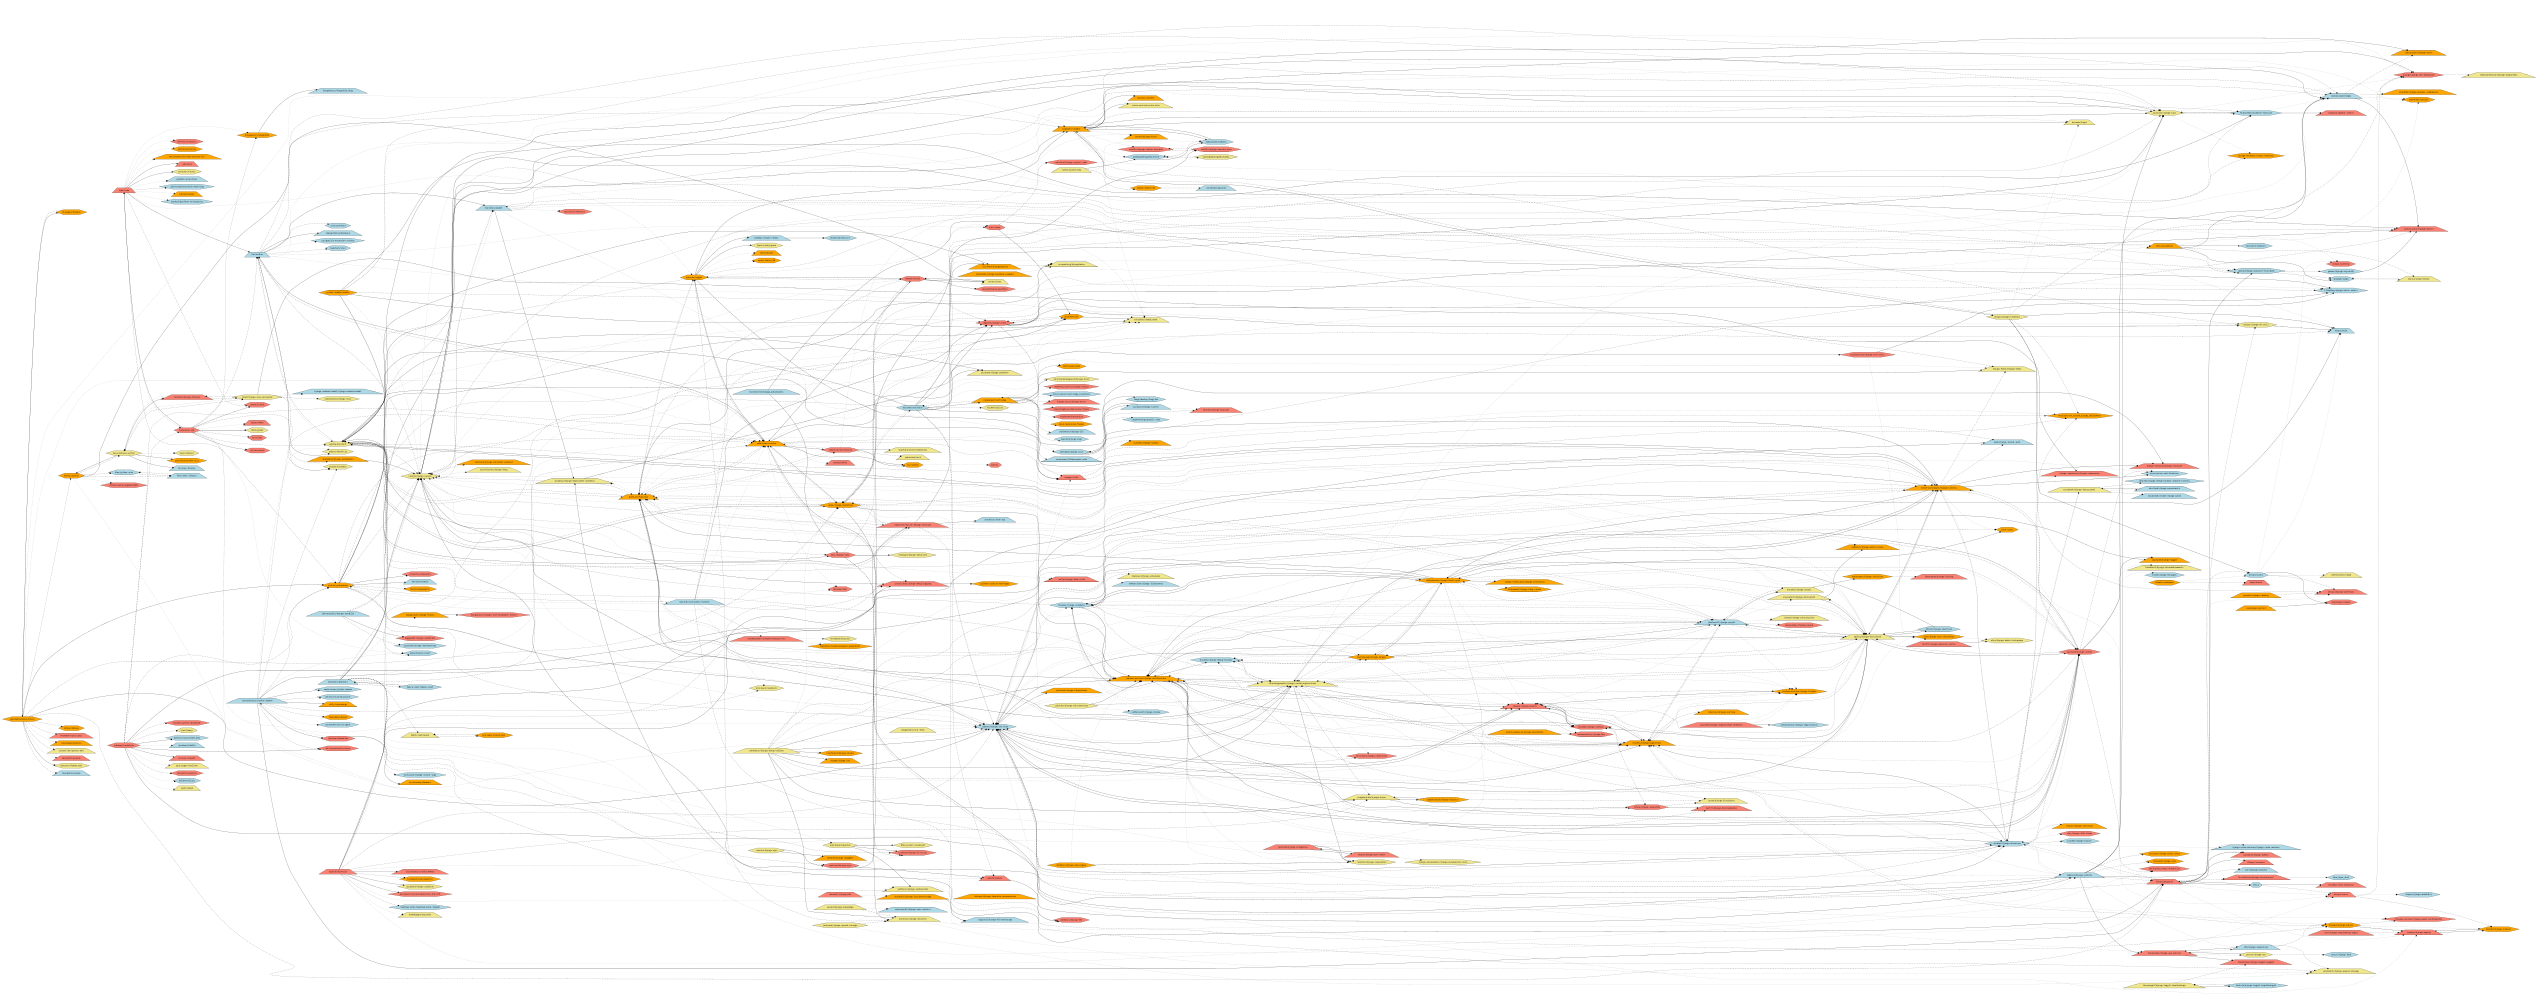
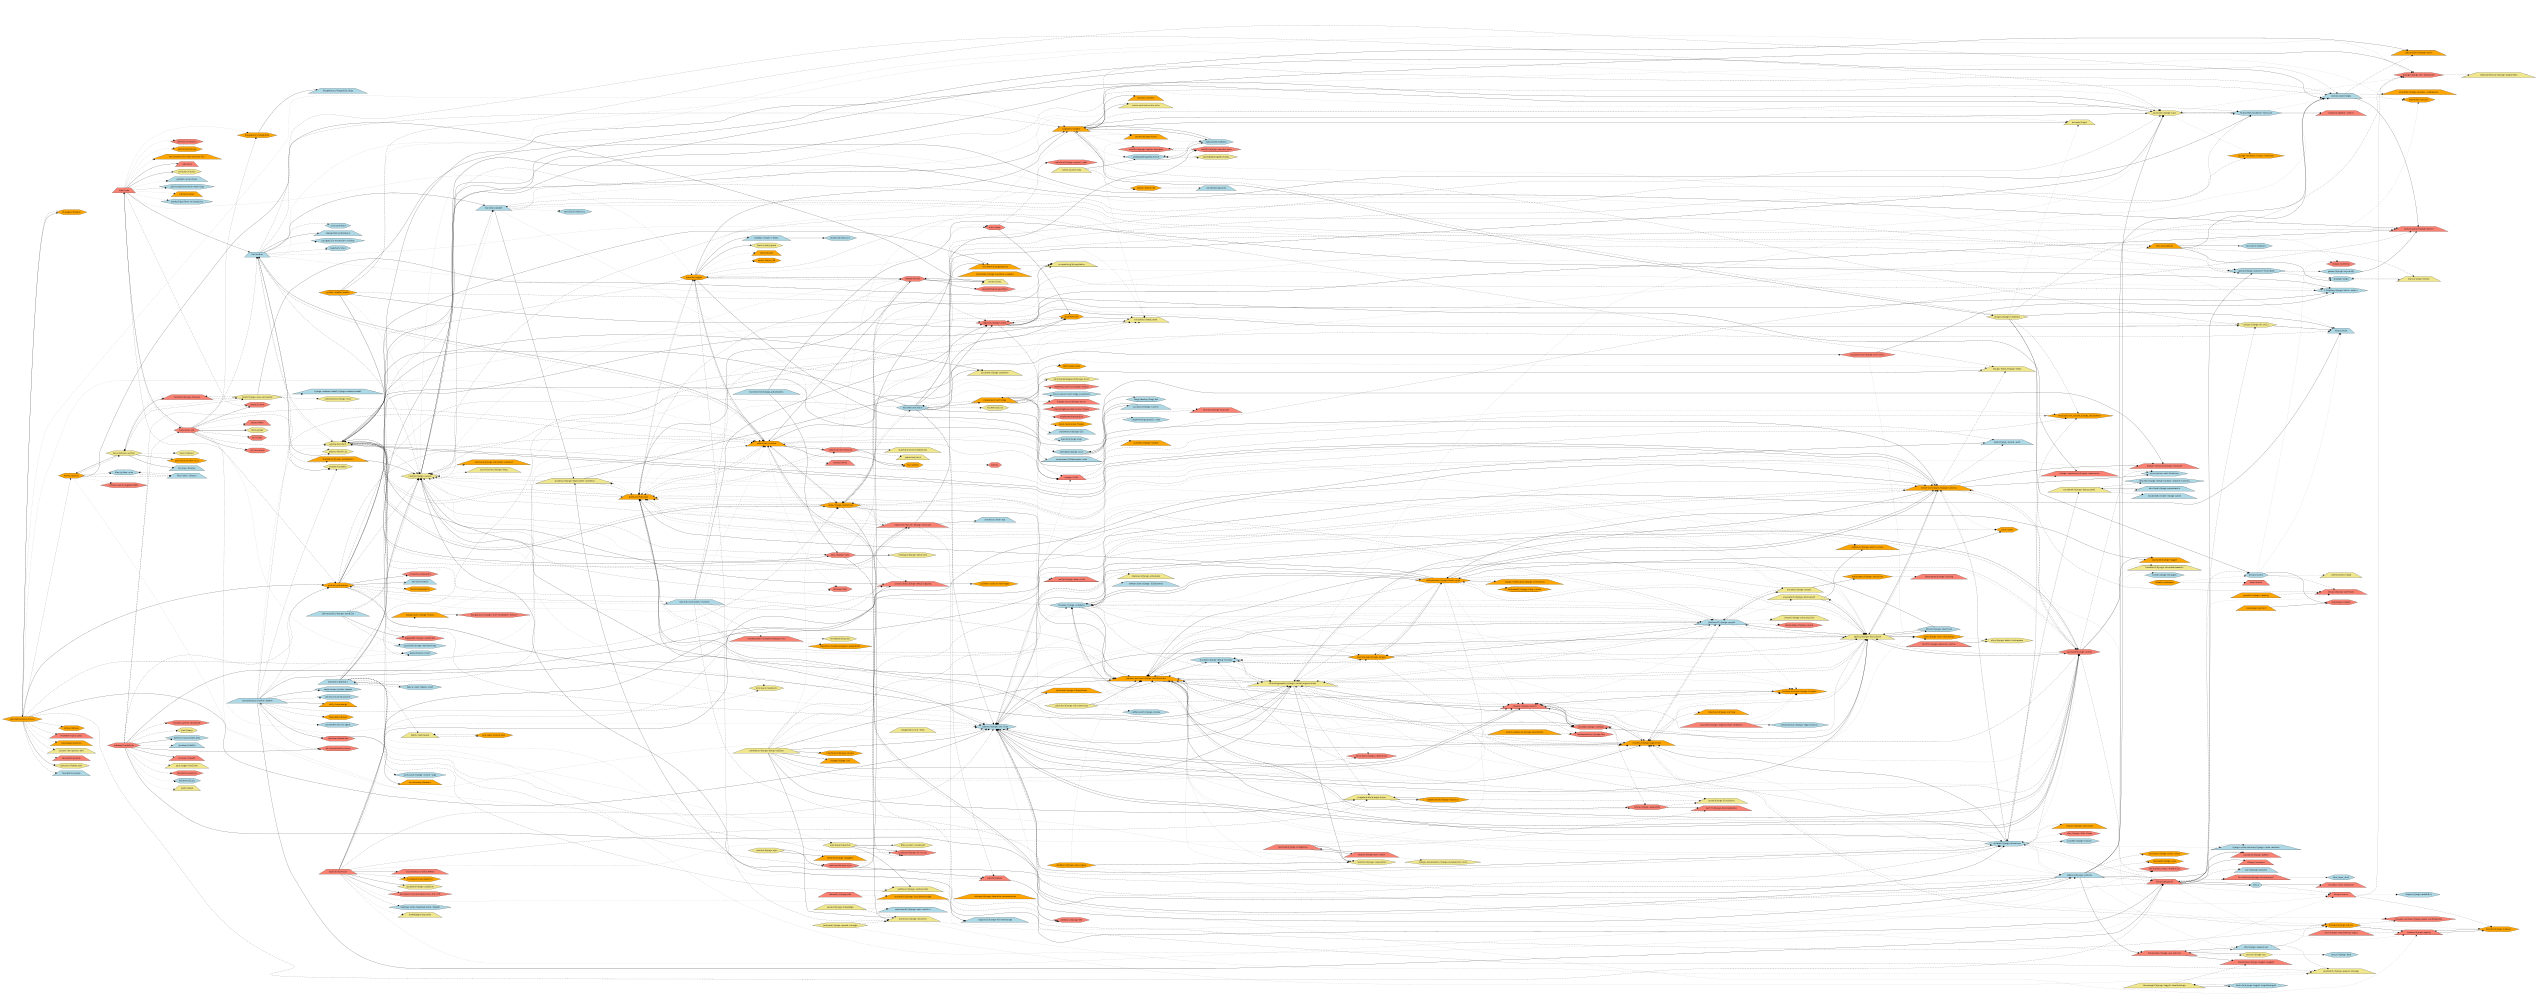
node "mozilla/funfactory": fillcolor salmon -> lightblue
